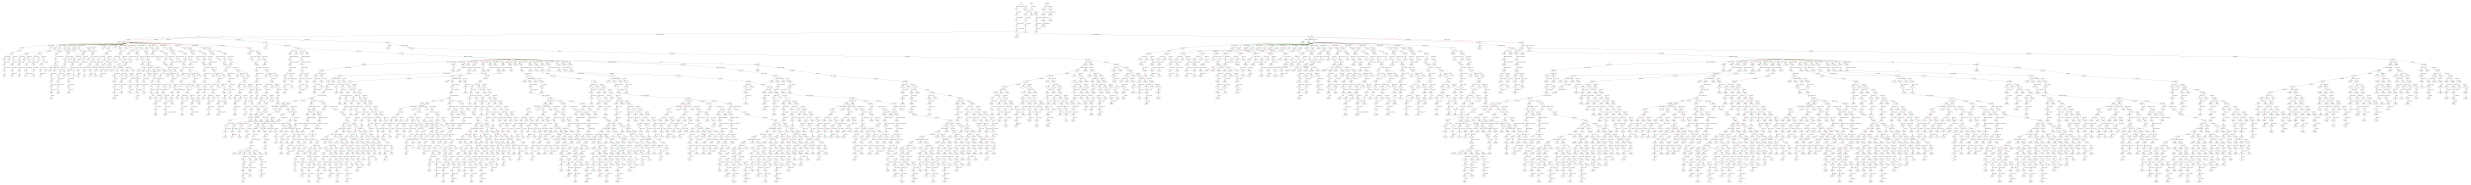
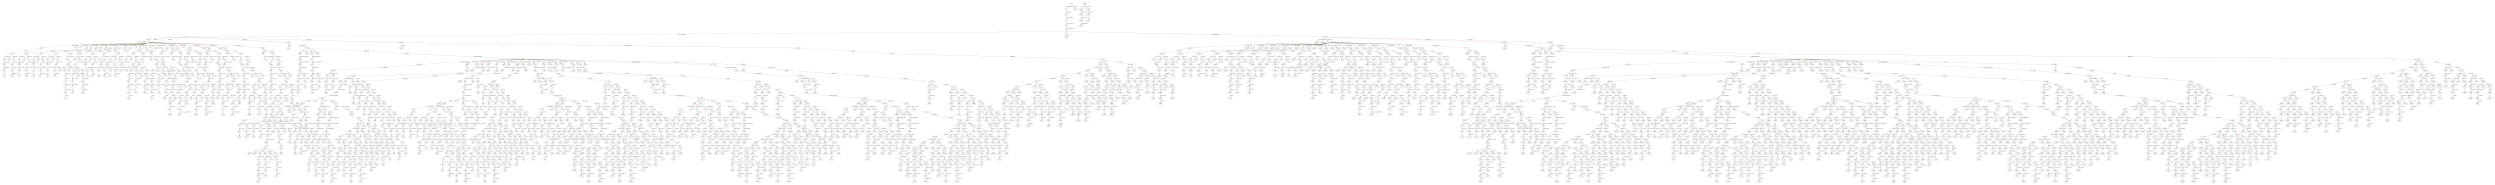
edge "n9" -> "n84": now "n9" -> "n22"
edge "n3678" -> "n3674": now "n3673" -> "n3674"
